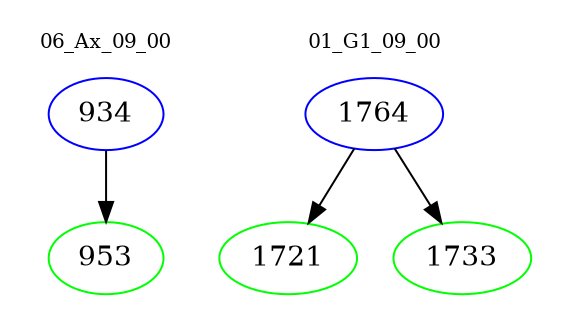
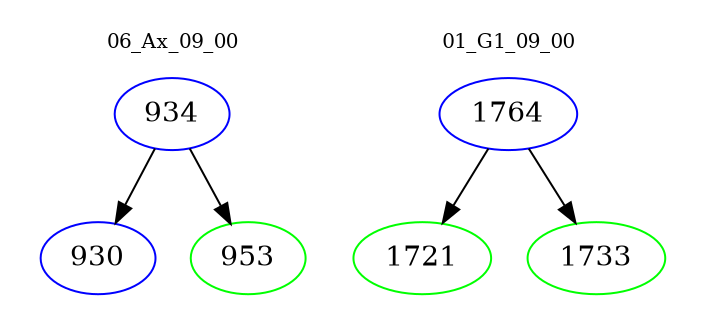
node "930": added
